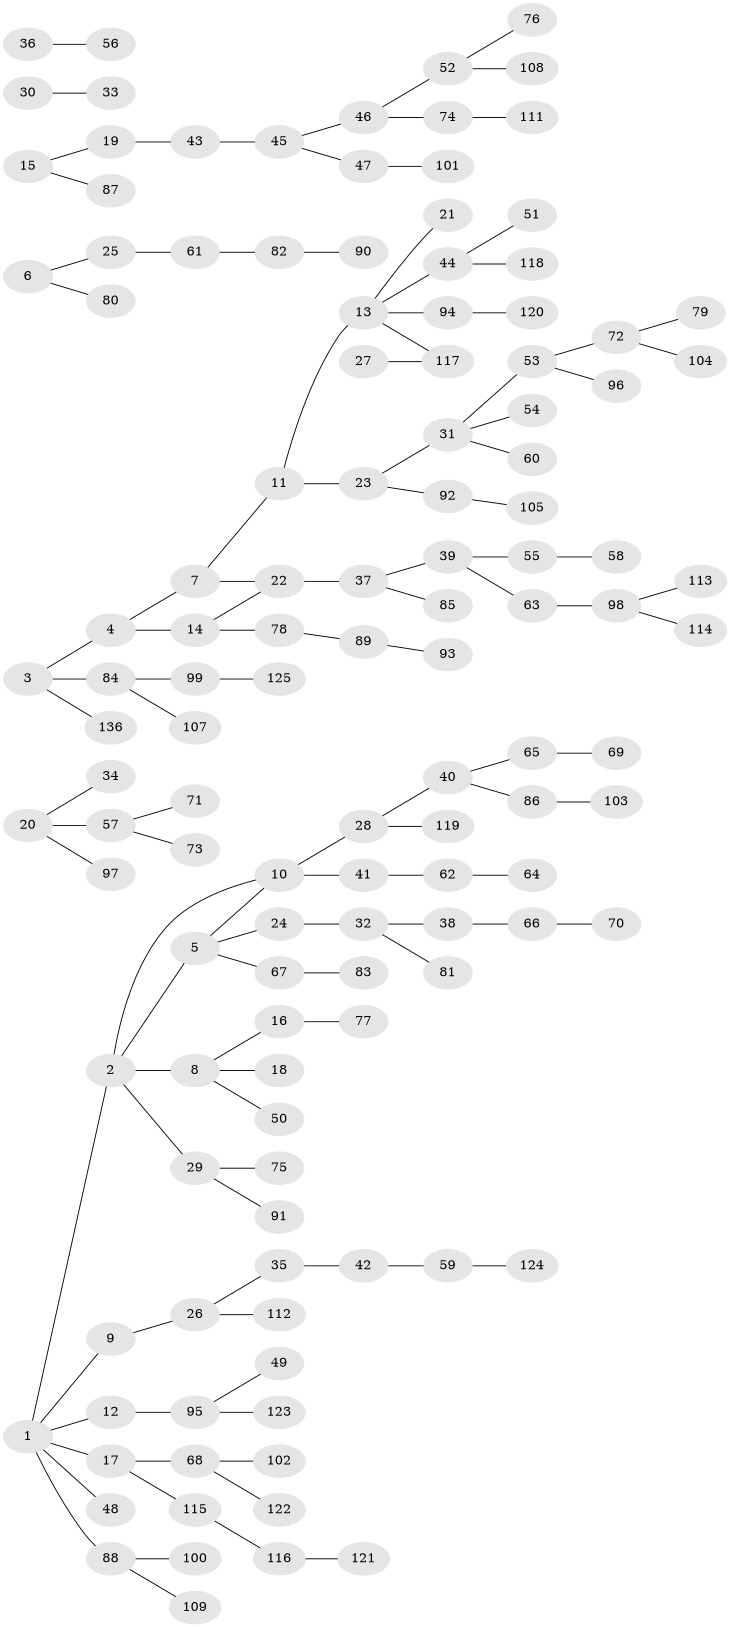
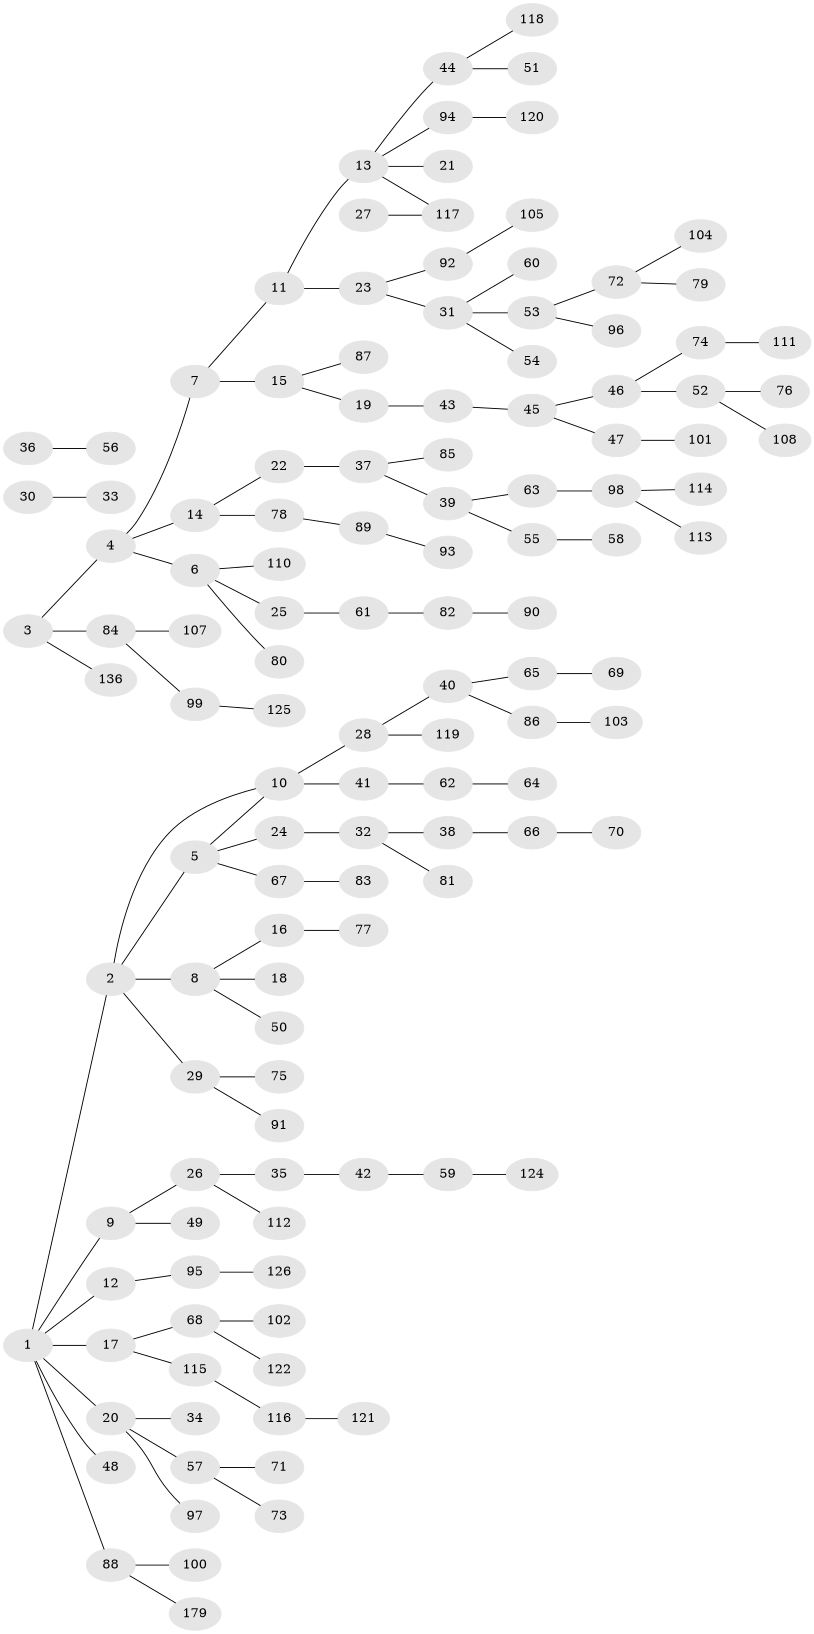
edge "4" -- "6": added
node "110": added
edge "7" -- "22": now "7" -- "15"
edge "1" -- "20": added
edge "49" -- "95": now "49" -- "9"
node "123": label "123" -> "126"
node "109": label "109" -> "179"
